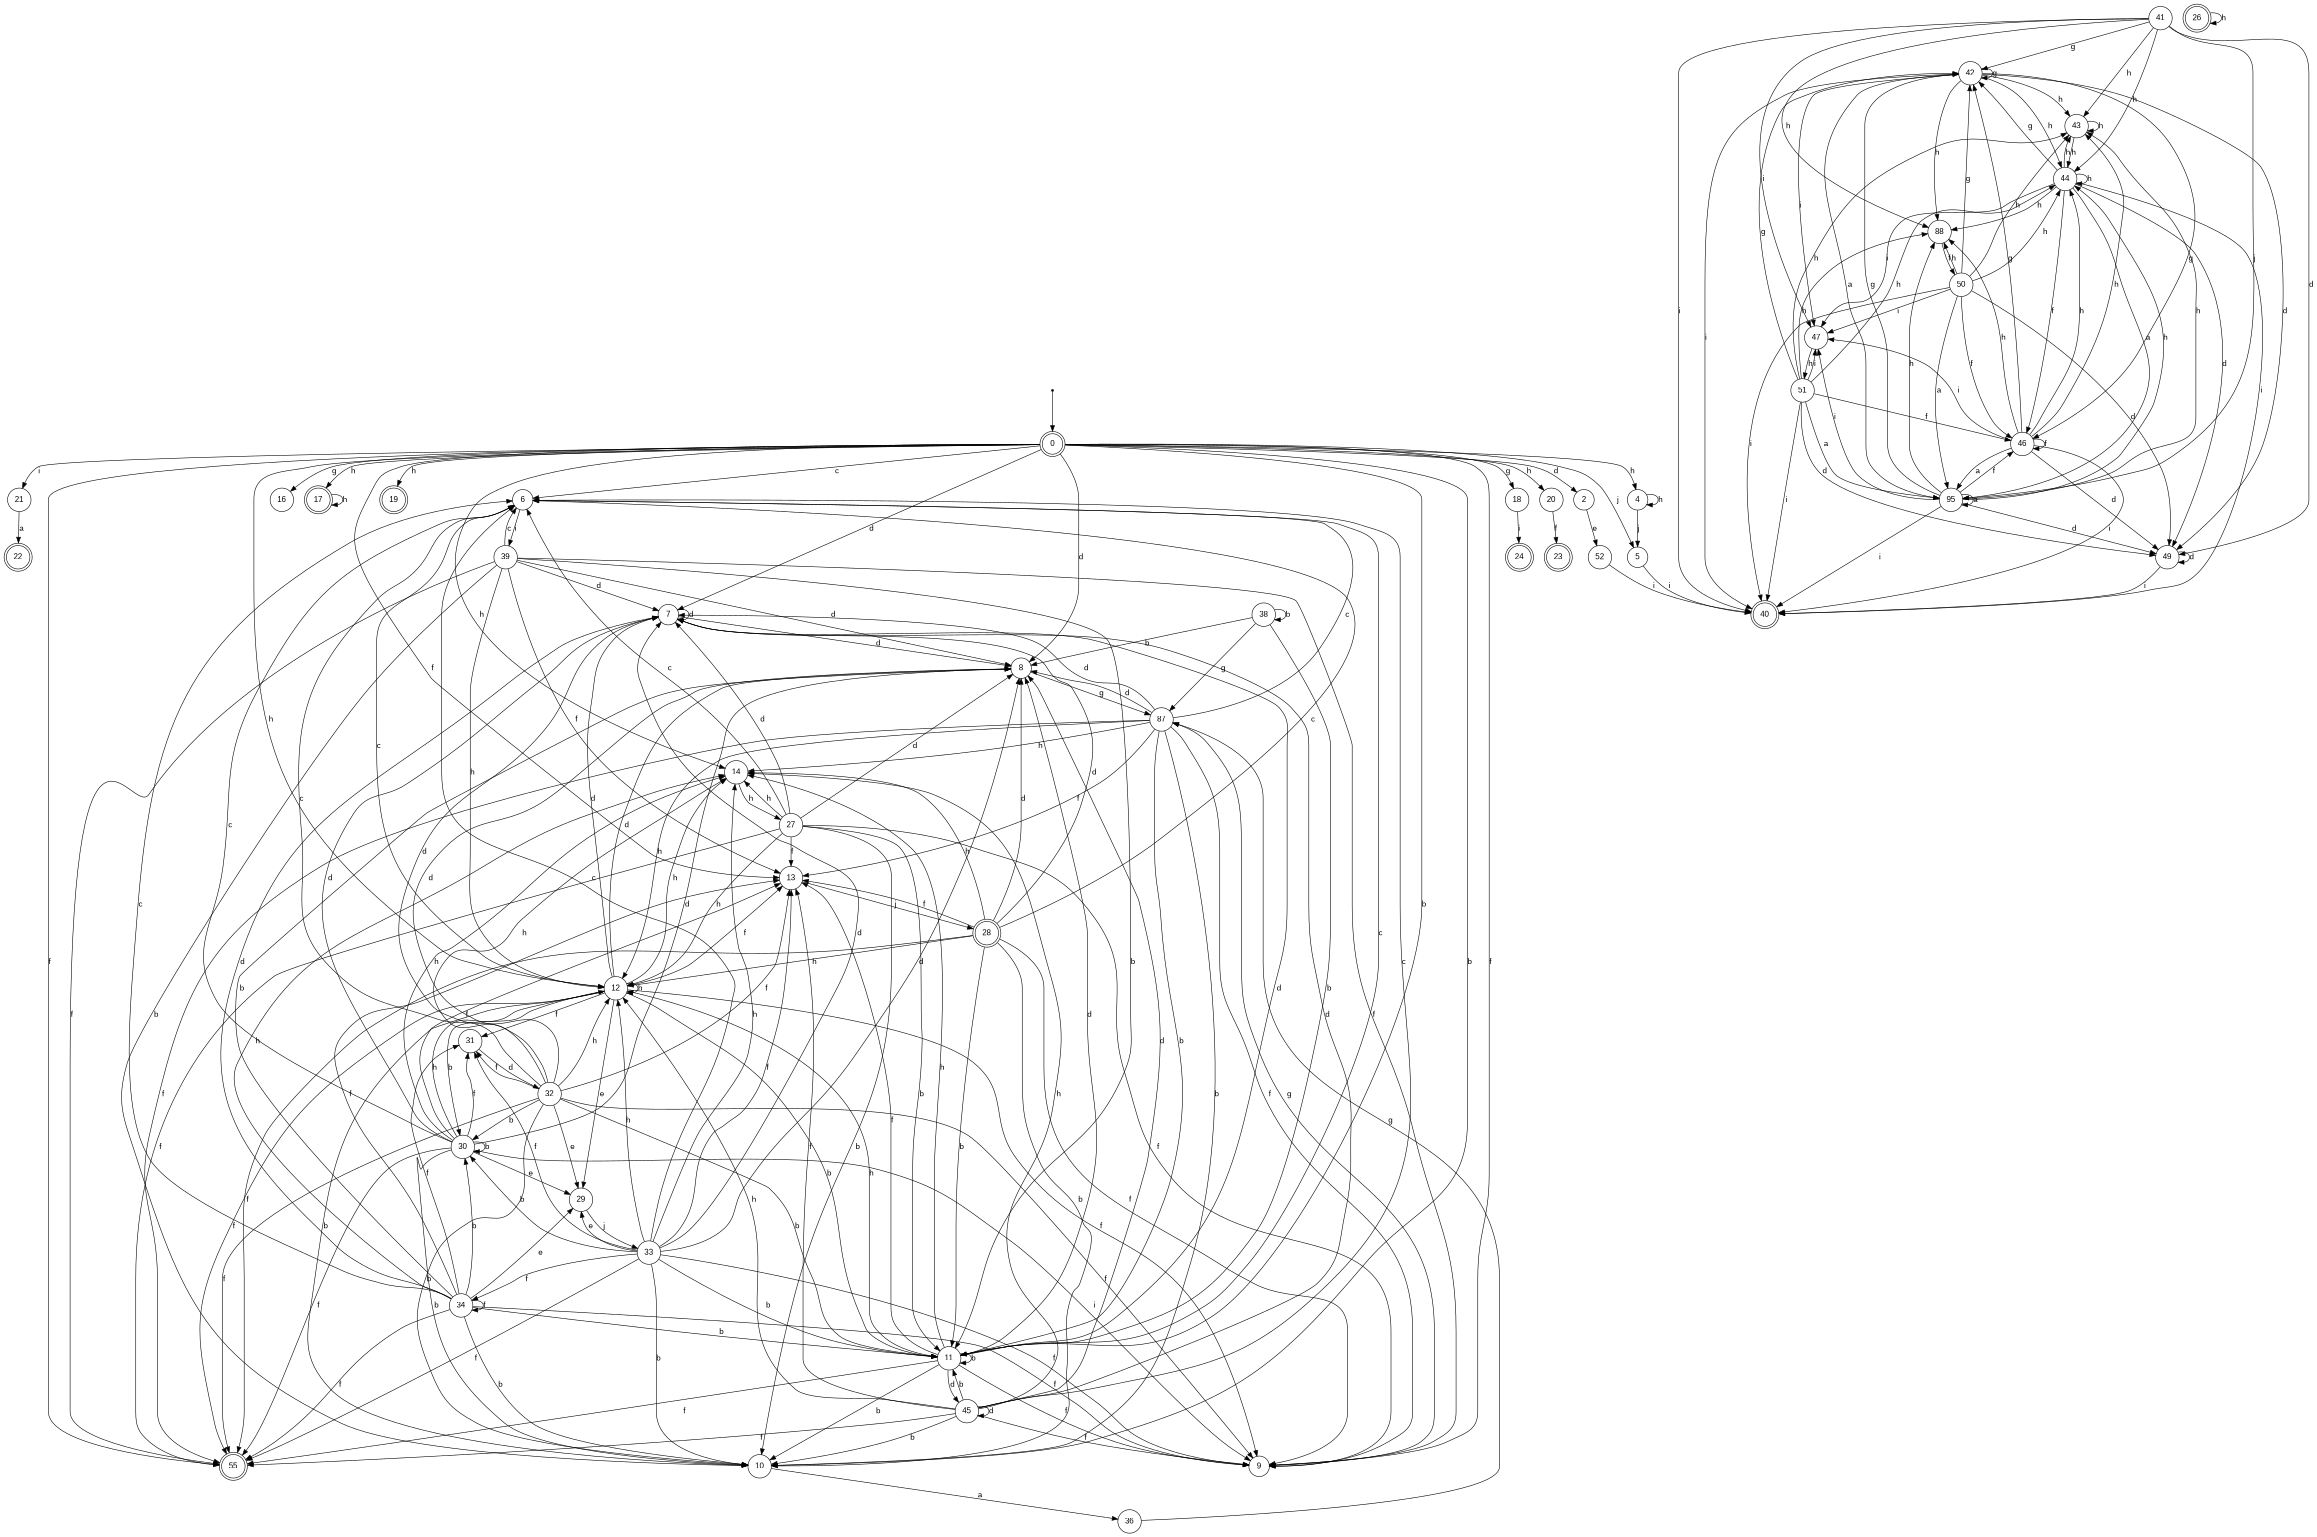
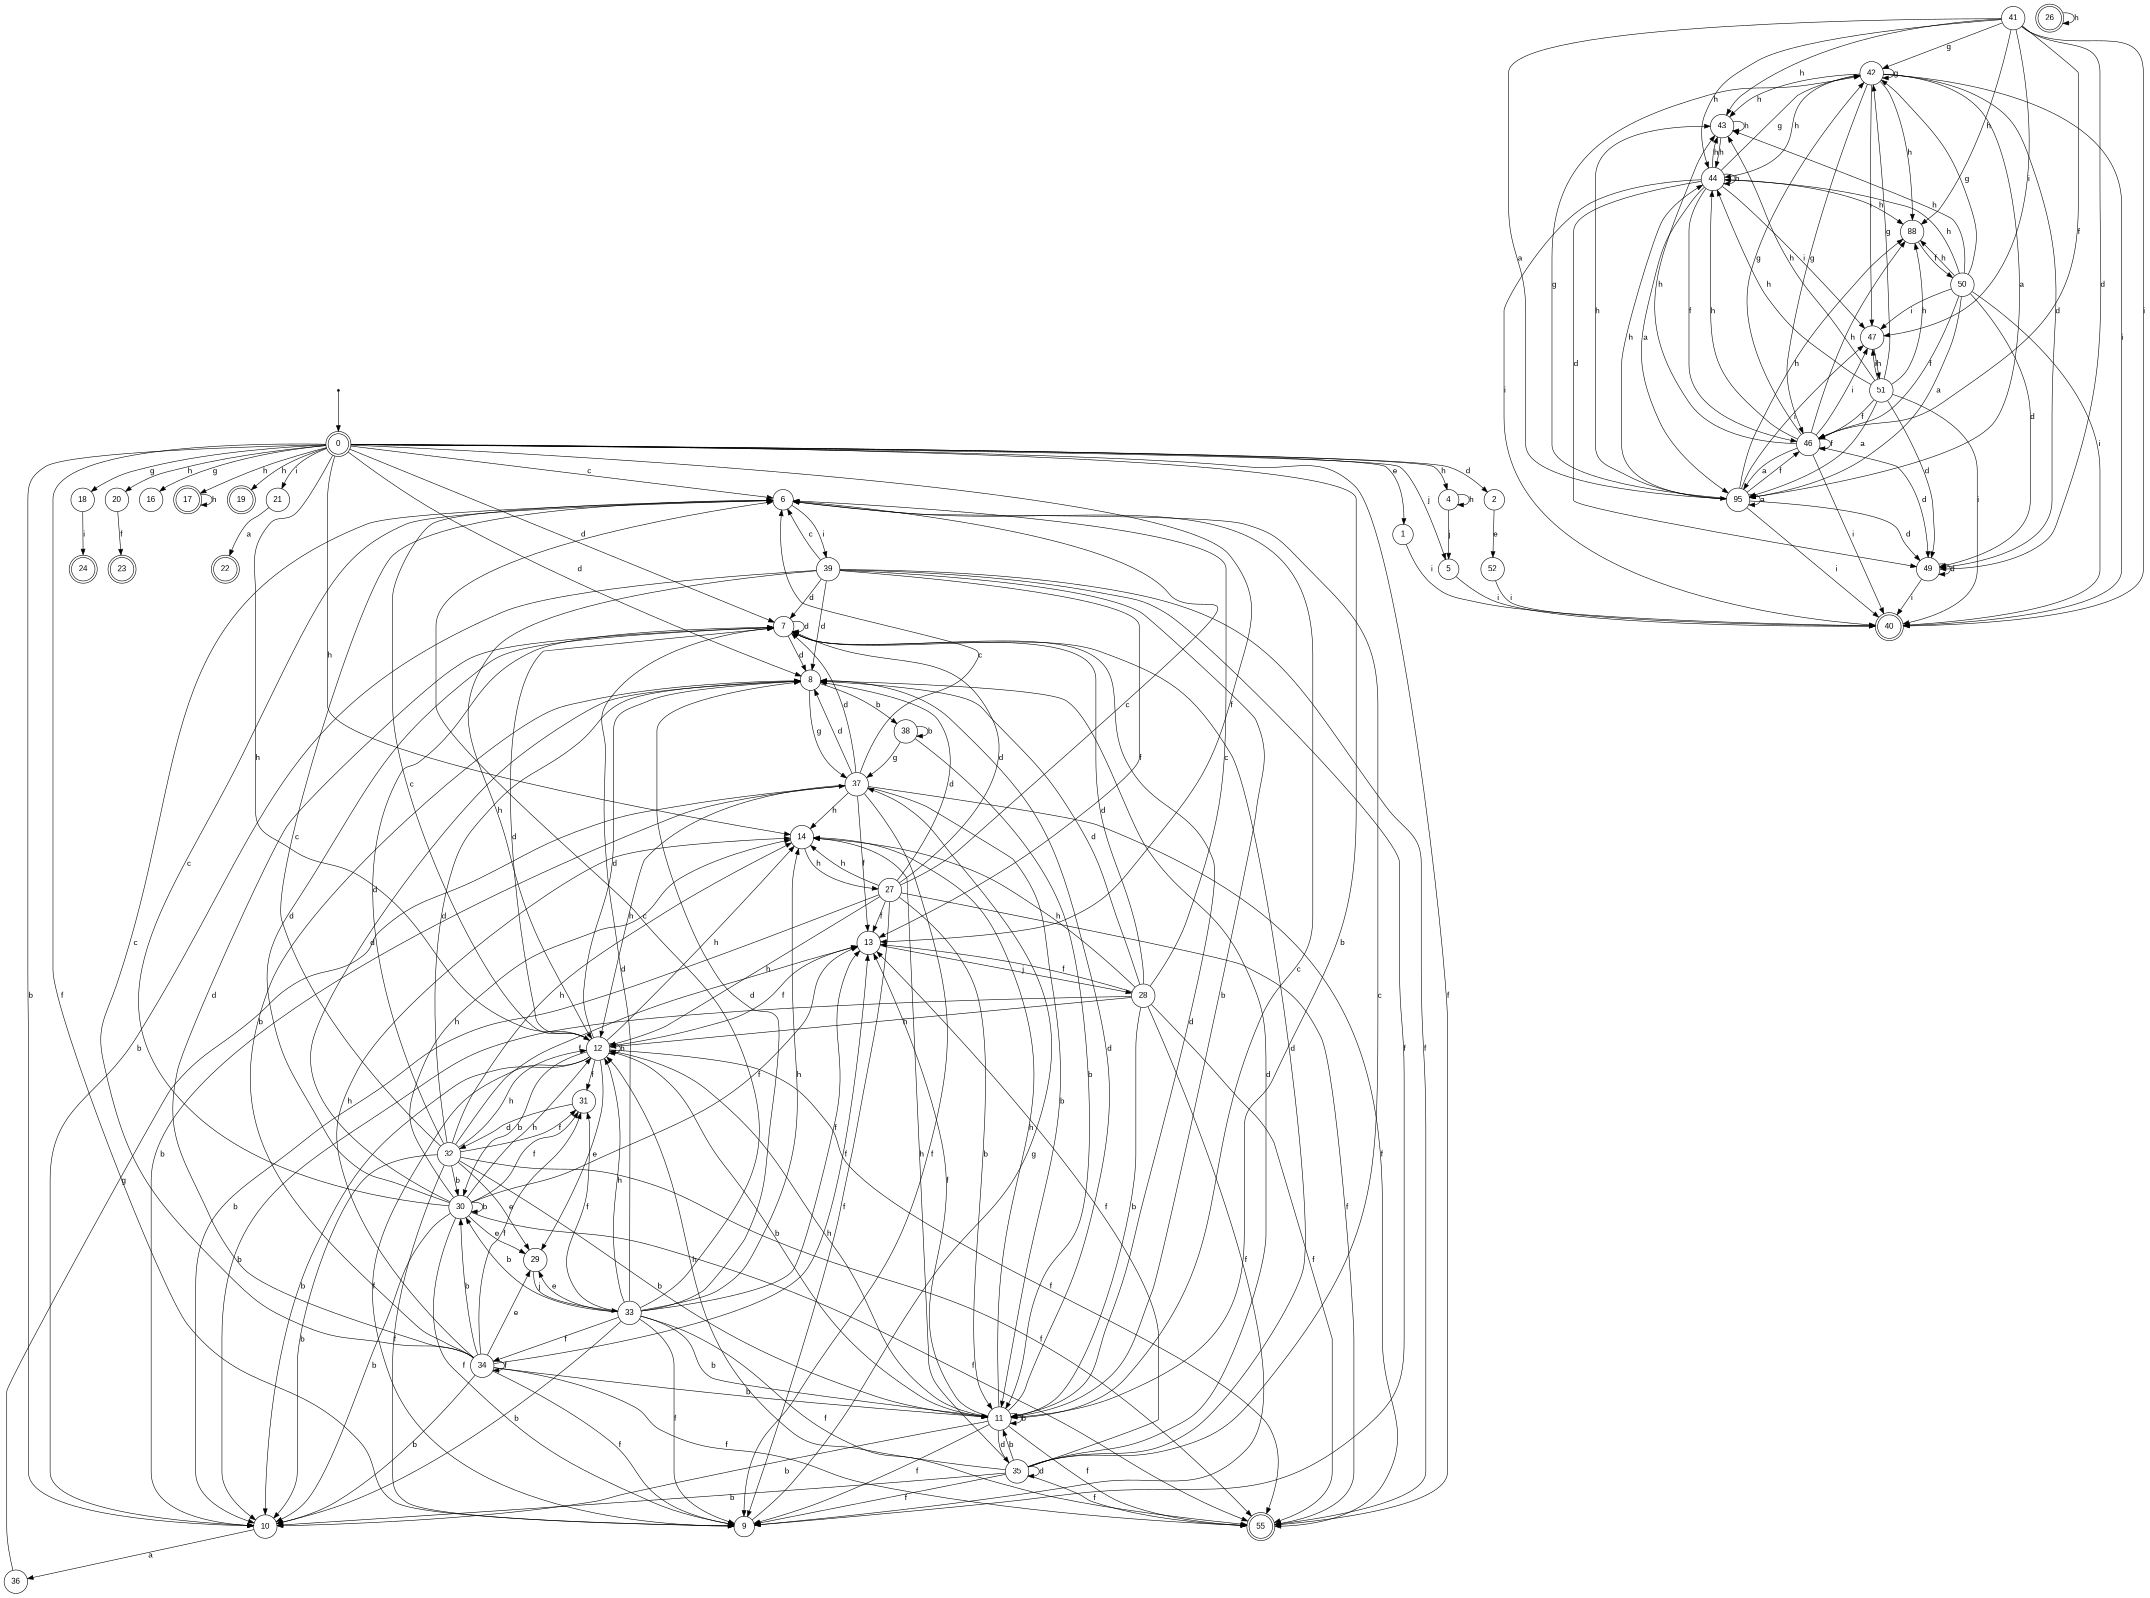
edge "41" -> "95": label "j" -> "a"
edge "41" -> "46": added, label "f"
node "1": added
edge "38" -> "8": reversed
node "87": label "87" -> "37"
node "28": shape doublecircle -> circle
edge "30" -> "9": label "i" -> "f"
node "45": label "45" -> "35"
